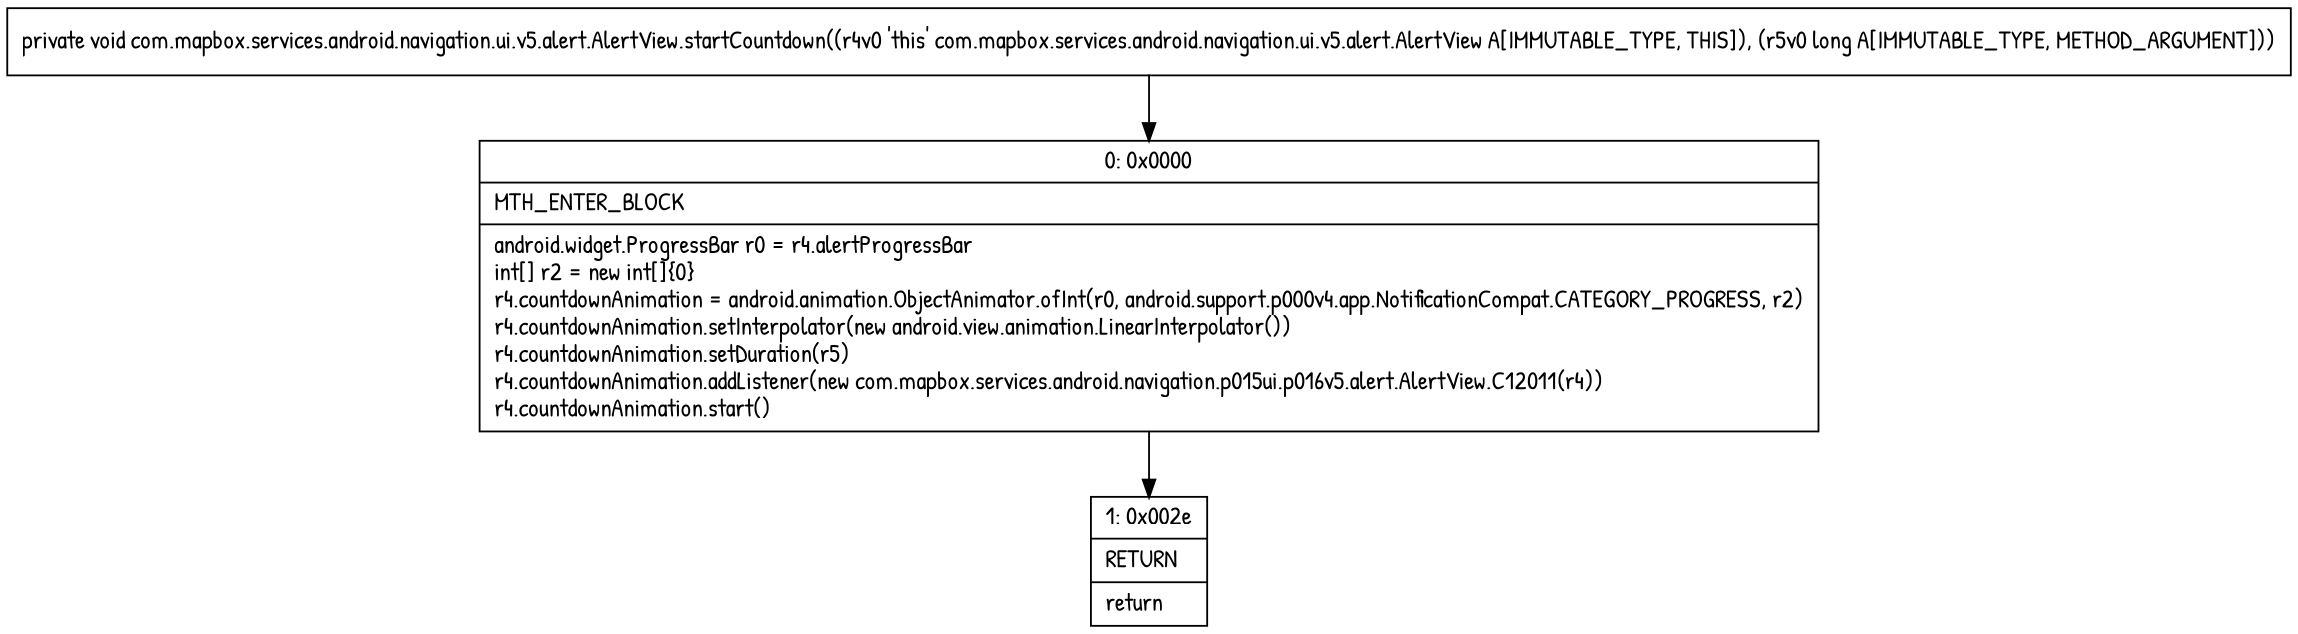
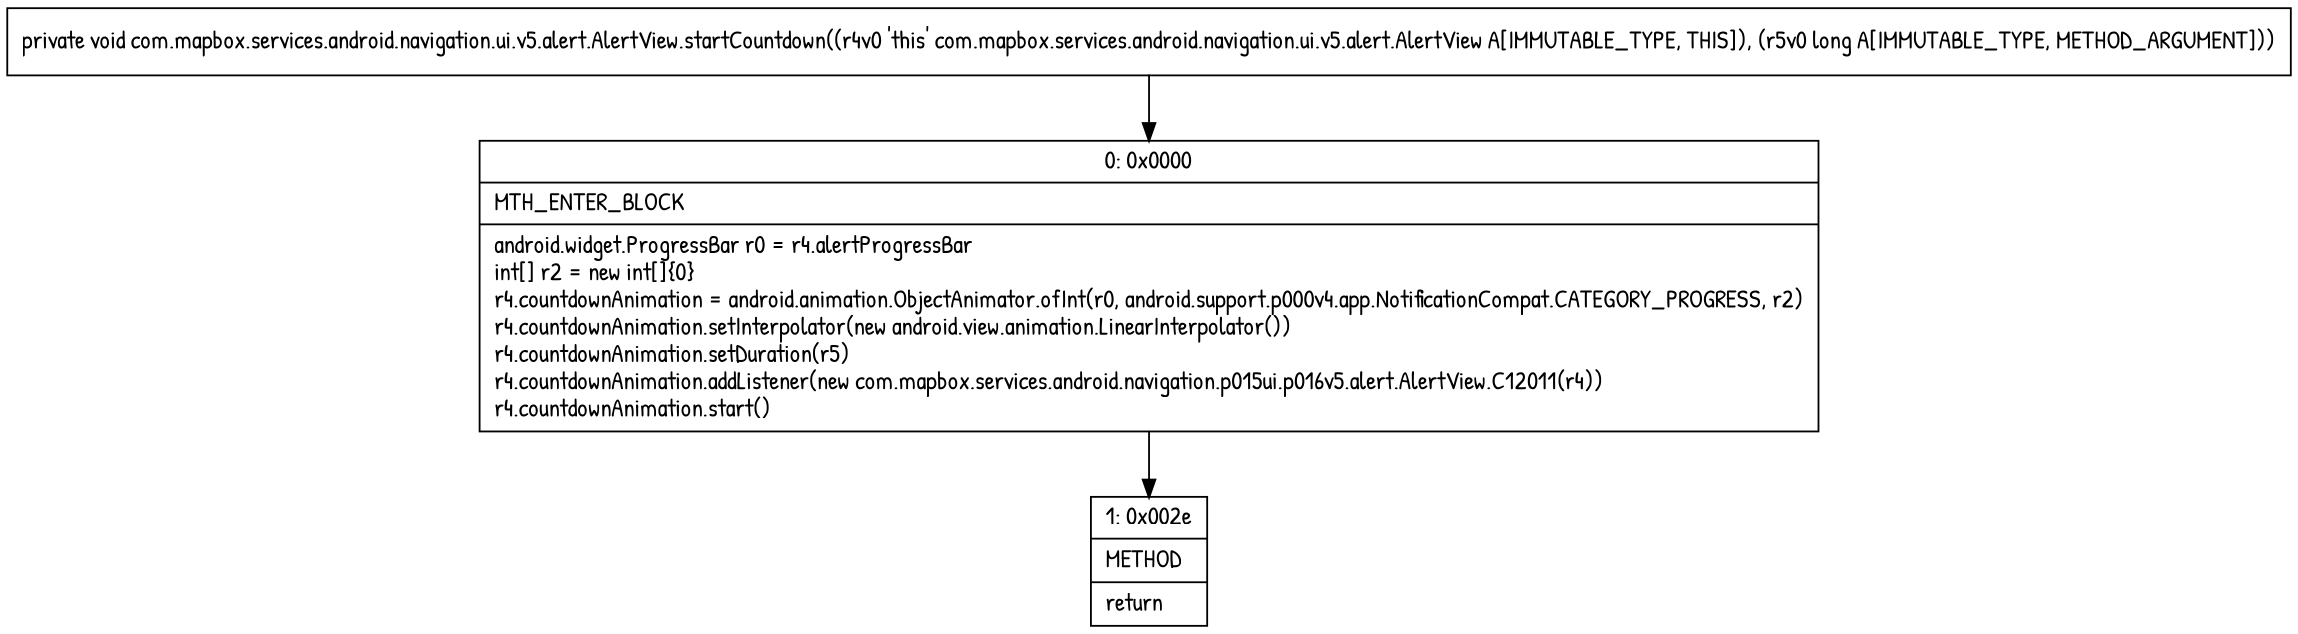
node "1: 0x002e": text "RETURN" -> "METHOD"
